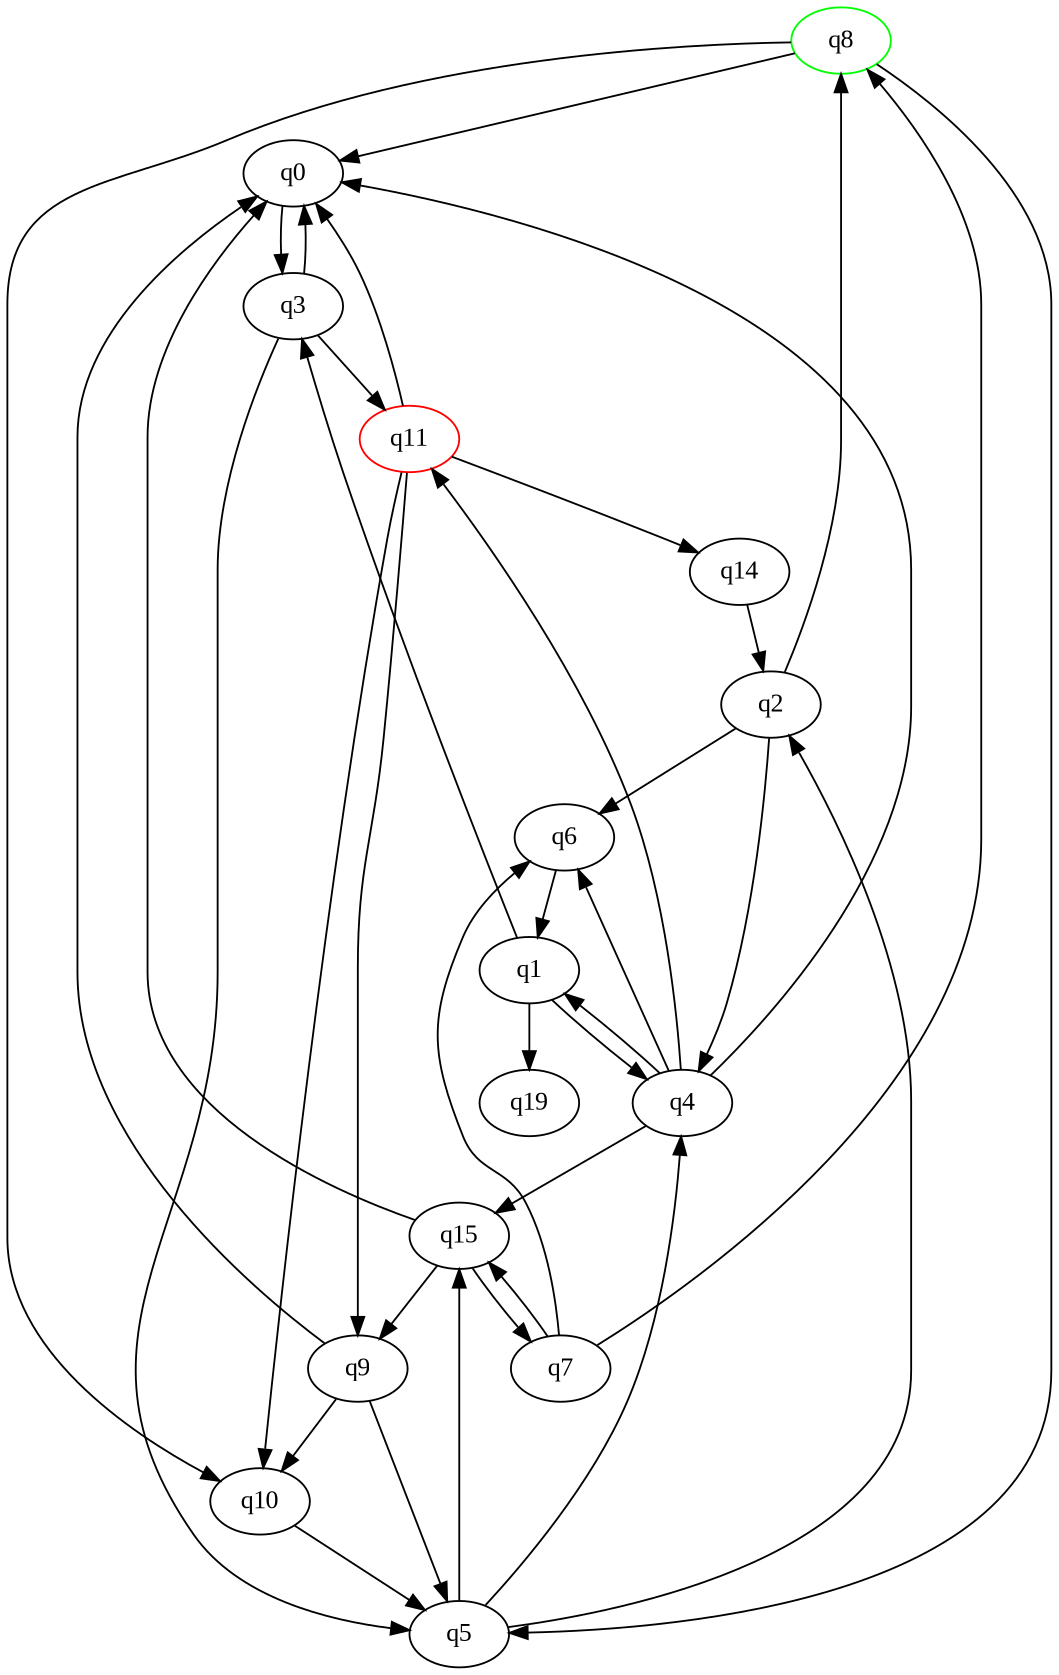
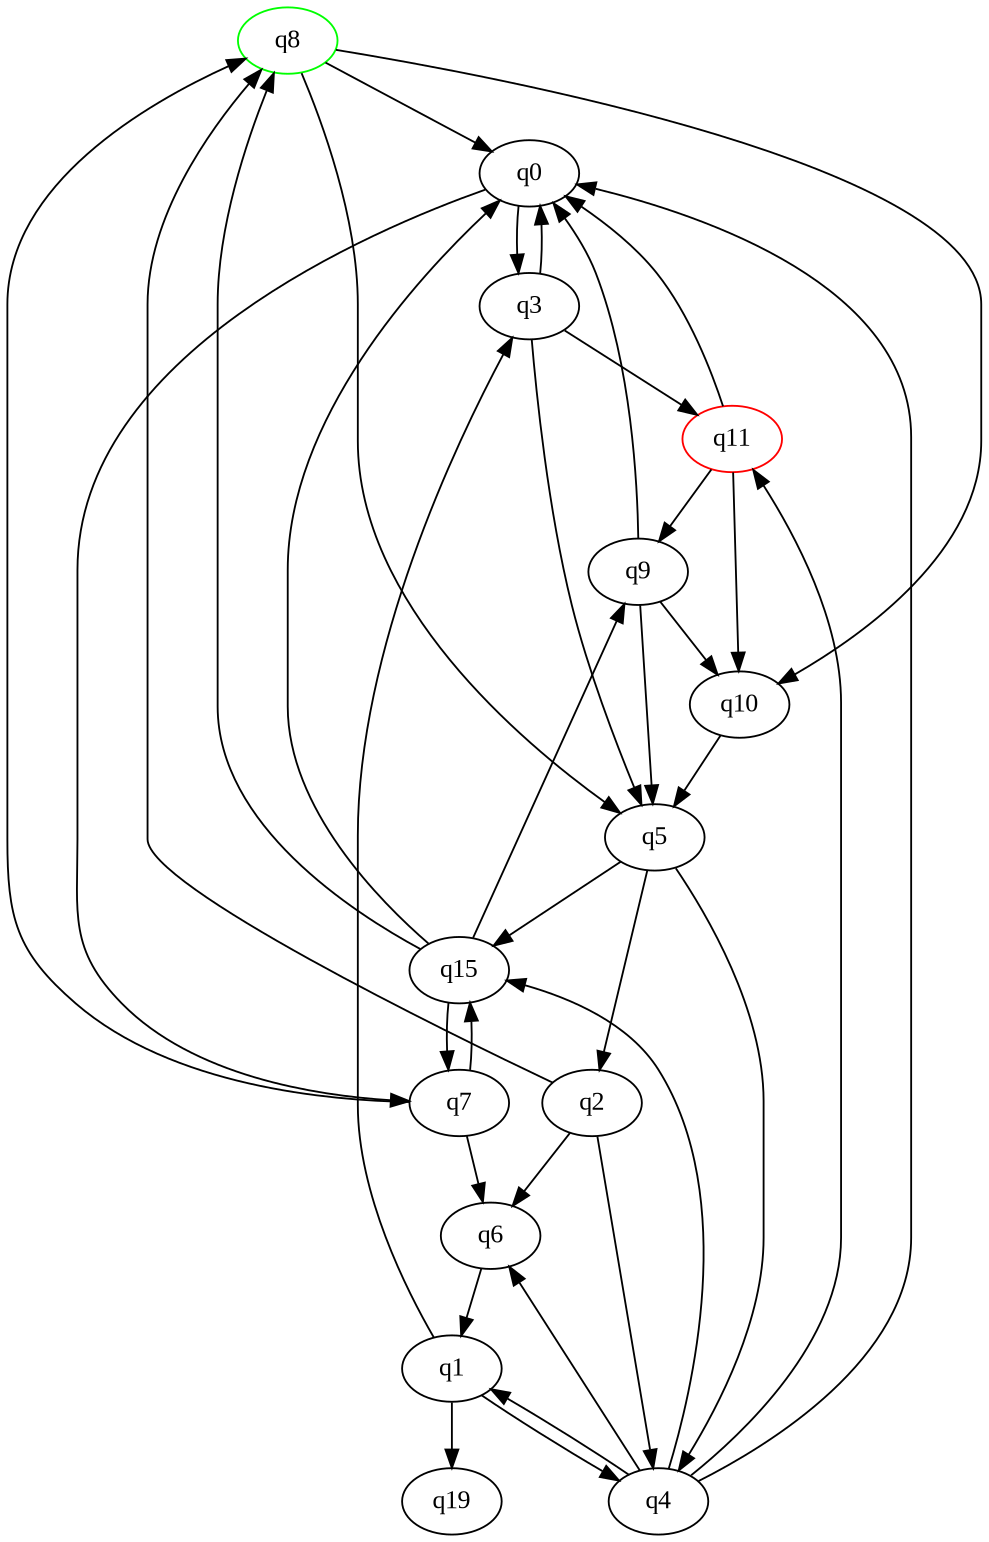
edge "q15" -> "q8": added
node "q14": removed
edge "q0" -> "q7": added
